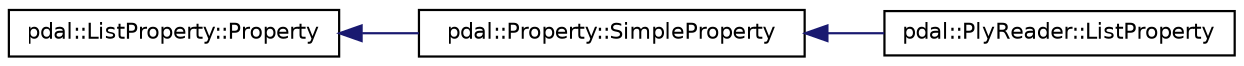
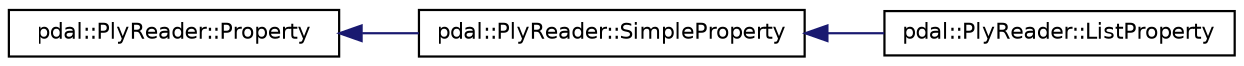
node "pdal::ListProperty::Property": label "pdal::ListProperty::Property" -> "pdal::PlyReader::Property"
node "pdal::Property::SimpleProperty": label "pdal::Property::SimpleProperty" -> "pdal::PlyReader::SimpleProperty"
